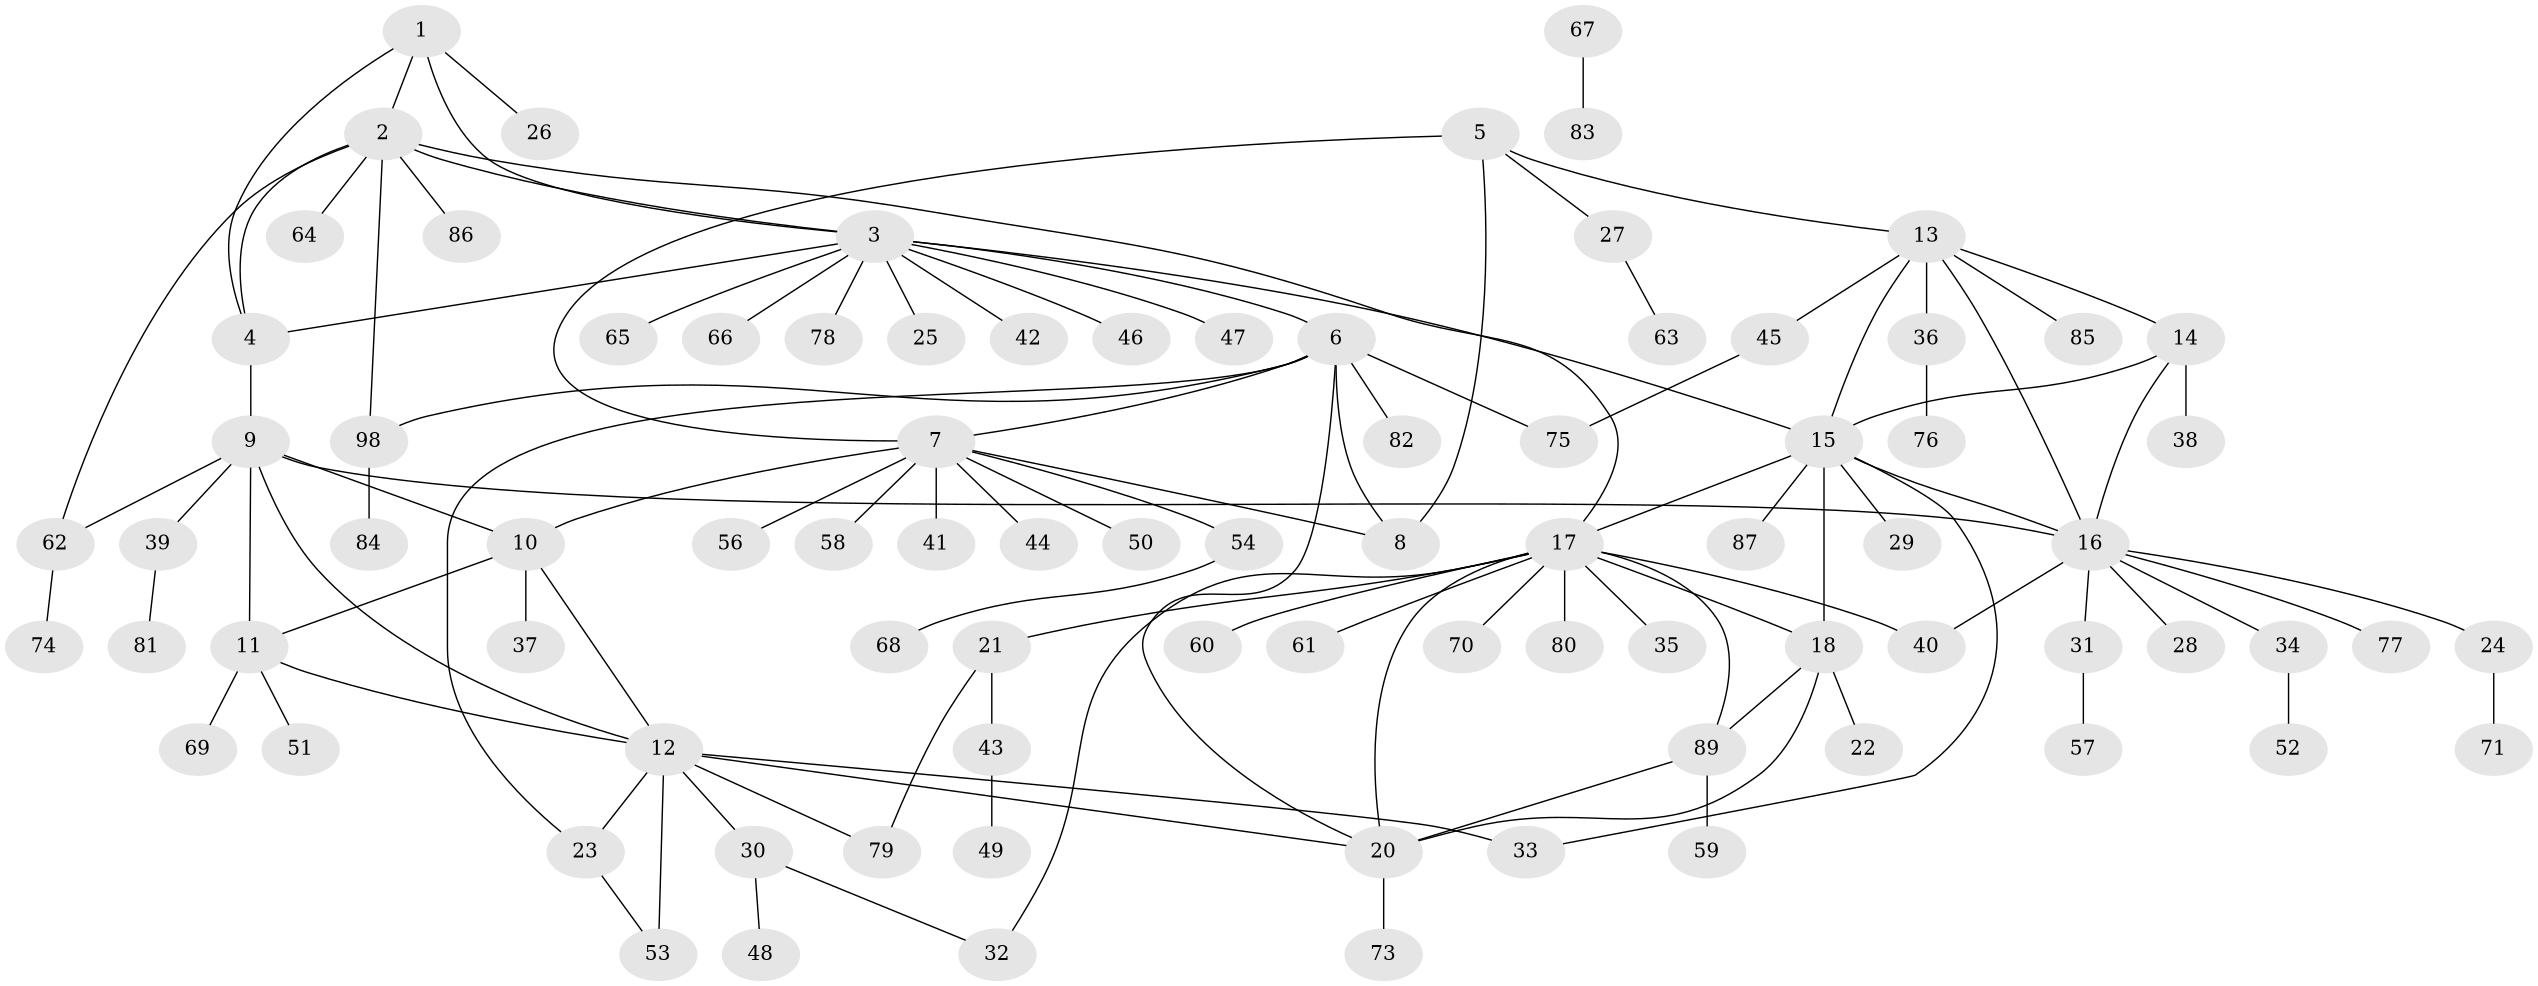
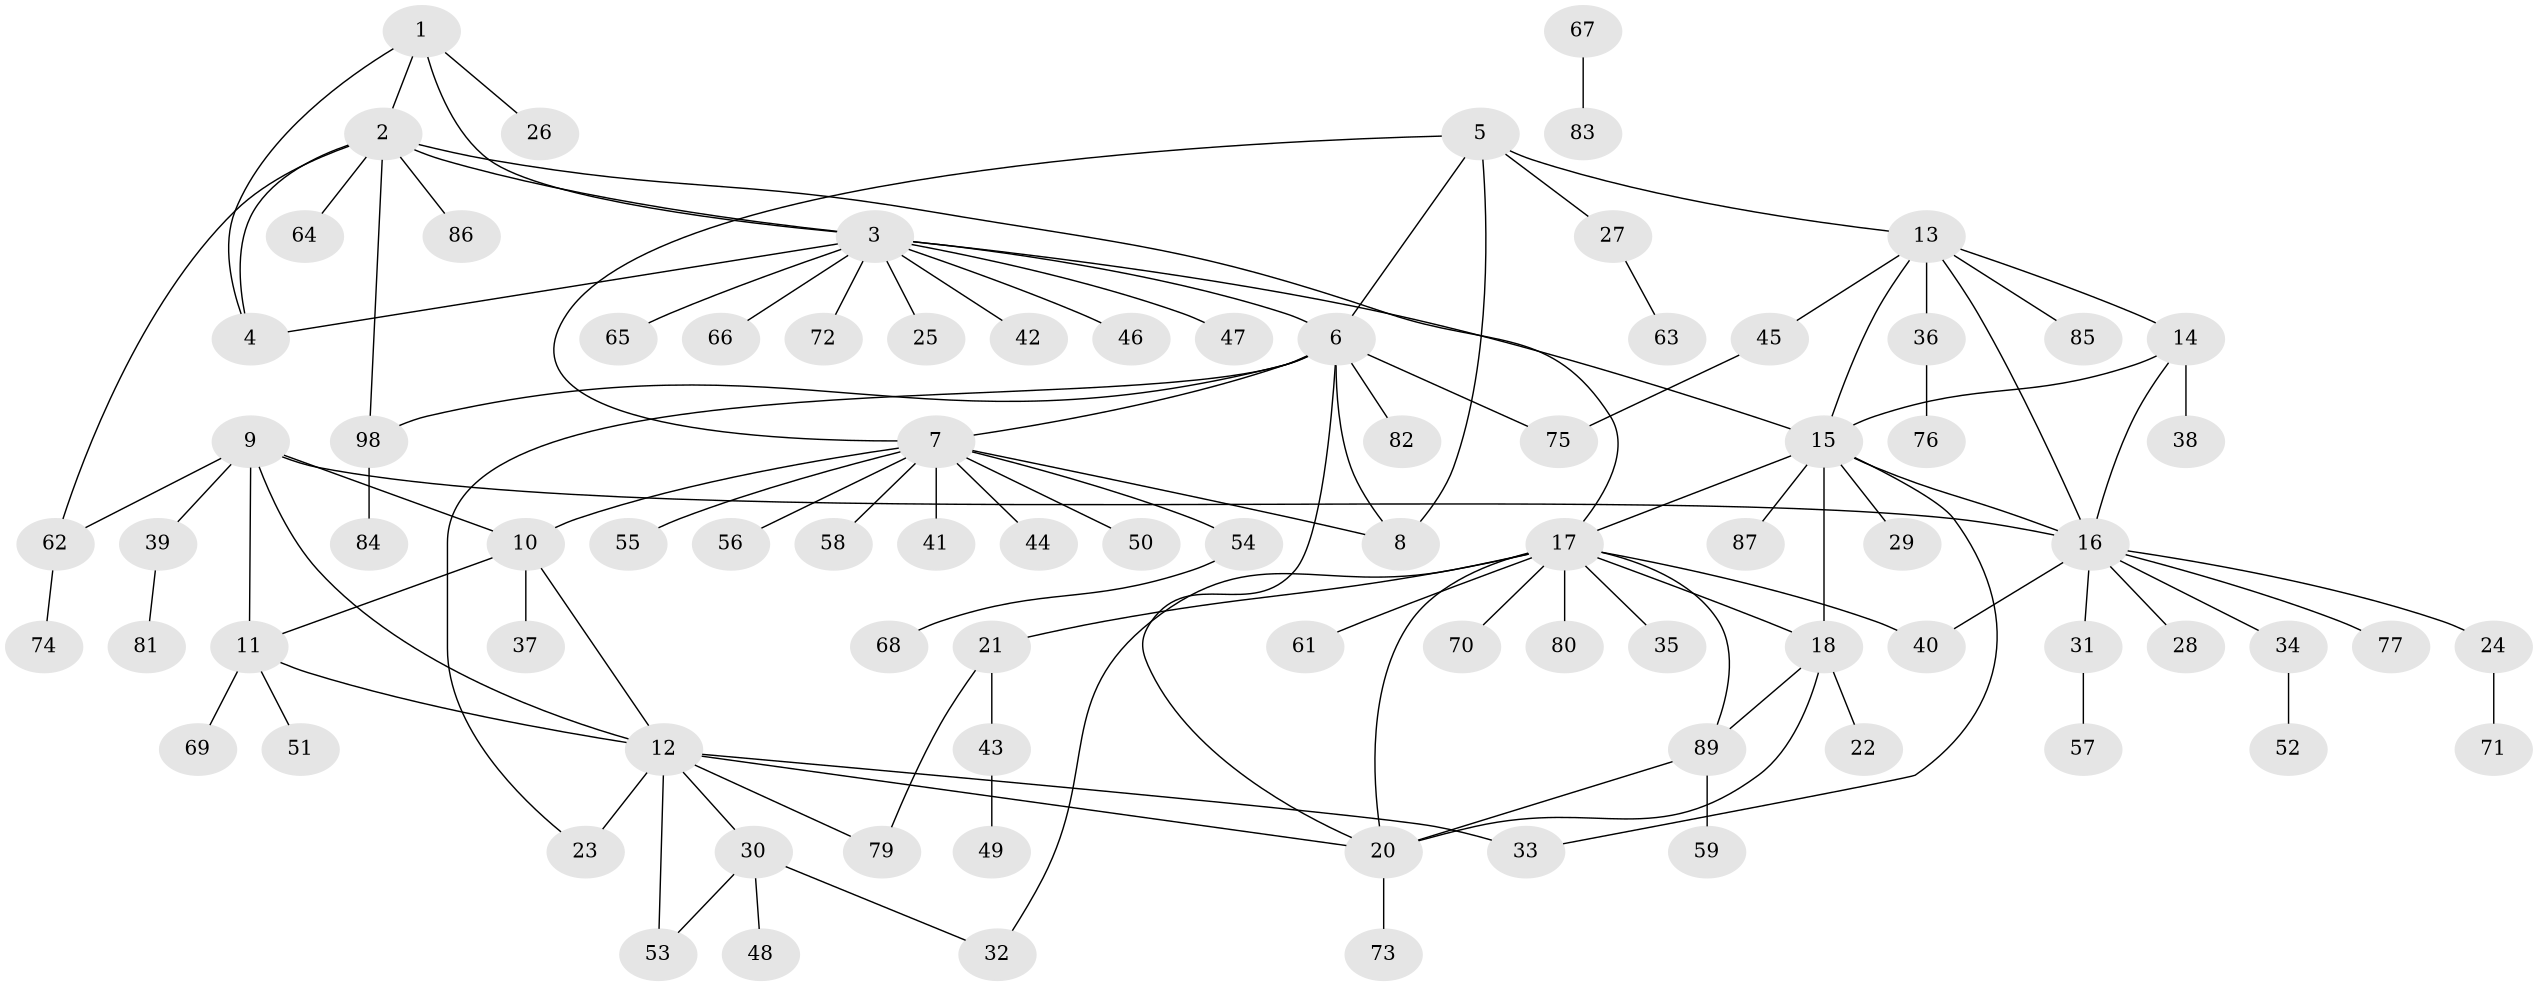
edge "5" -- "6": added
node "78": label "78" -> "72"
edge "4" -- "9": removed
node "55": added
node "60": removed
edge "23" -- "53": now "30" -- "53"
